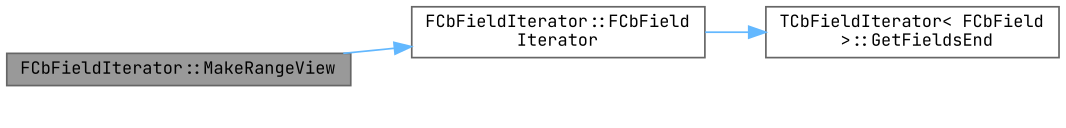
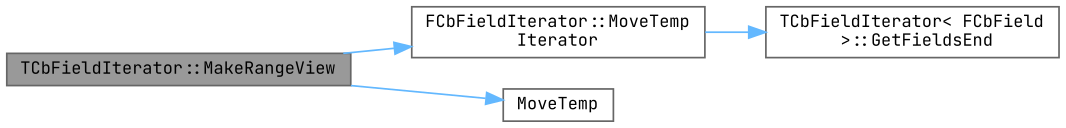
node "FCbFieldIterator::FCbField Iterator": label "FCbFieldIterator::FCbField Iterator" -> "FCbFieldIterator::MoveTemp Iterator"
node "FCbFieldIterator::MakeRangeView": label "FCbFieldIterator::MakeRangeView" -> "TCbFieldIterator::MakeRangeView"
node "MoveTemp": added
